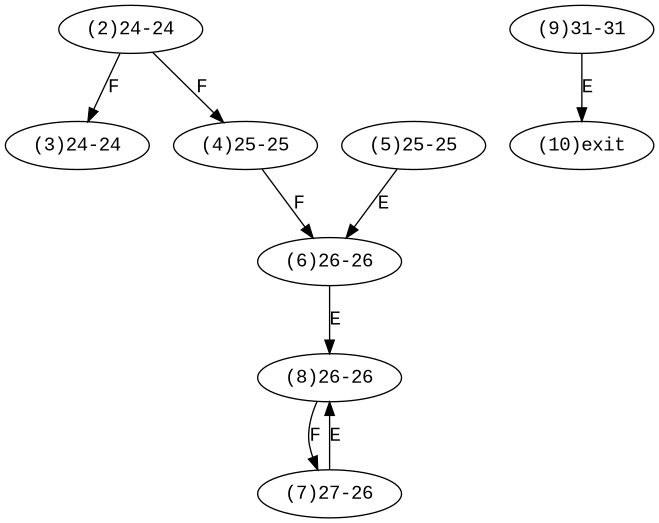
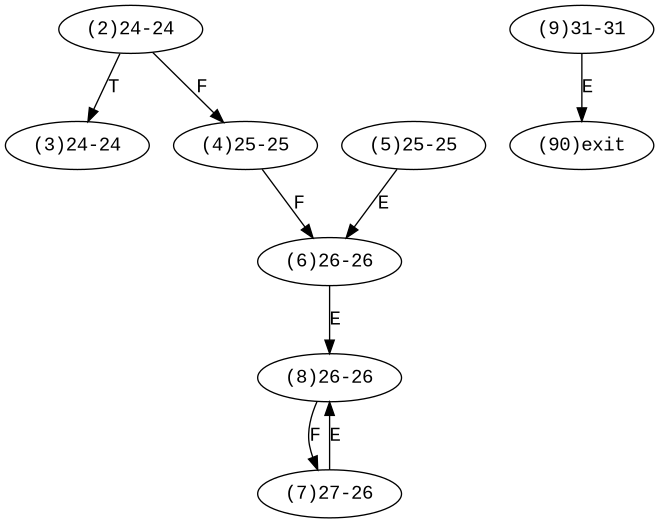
edge "(2)24-24" -> "(3)24-24": label "F" -> "T"
node "(10)exit": label "(10)exit" -> "(90)exit"
